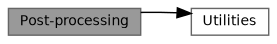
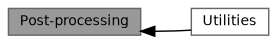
edge "Post-processing" -> "Utilities": reversed
